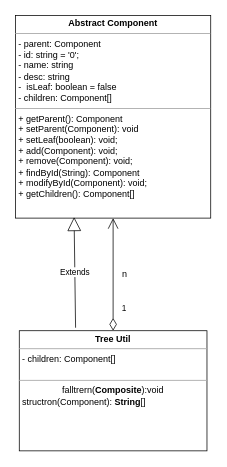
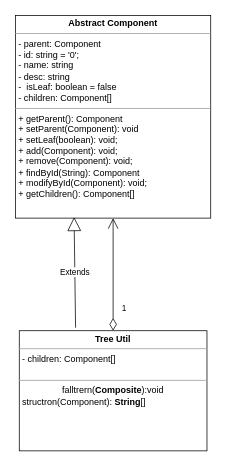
node "n": removed
